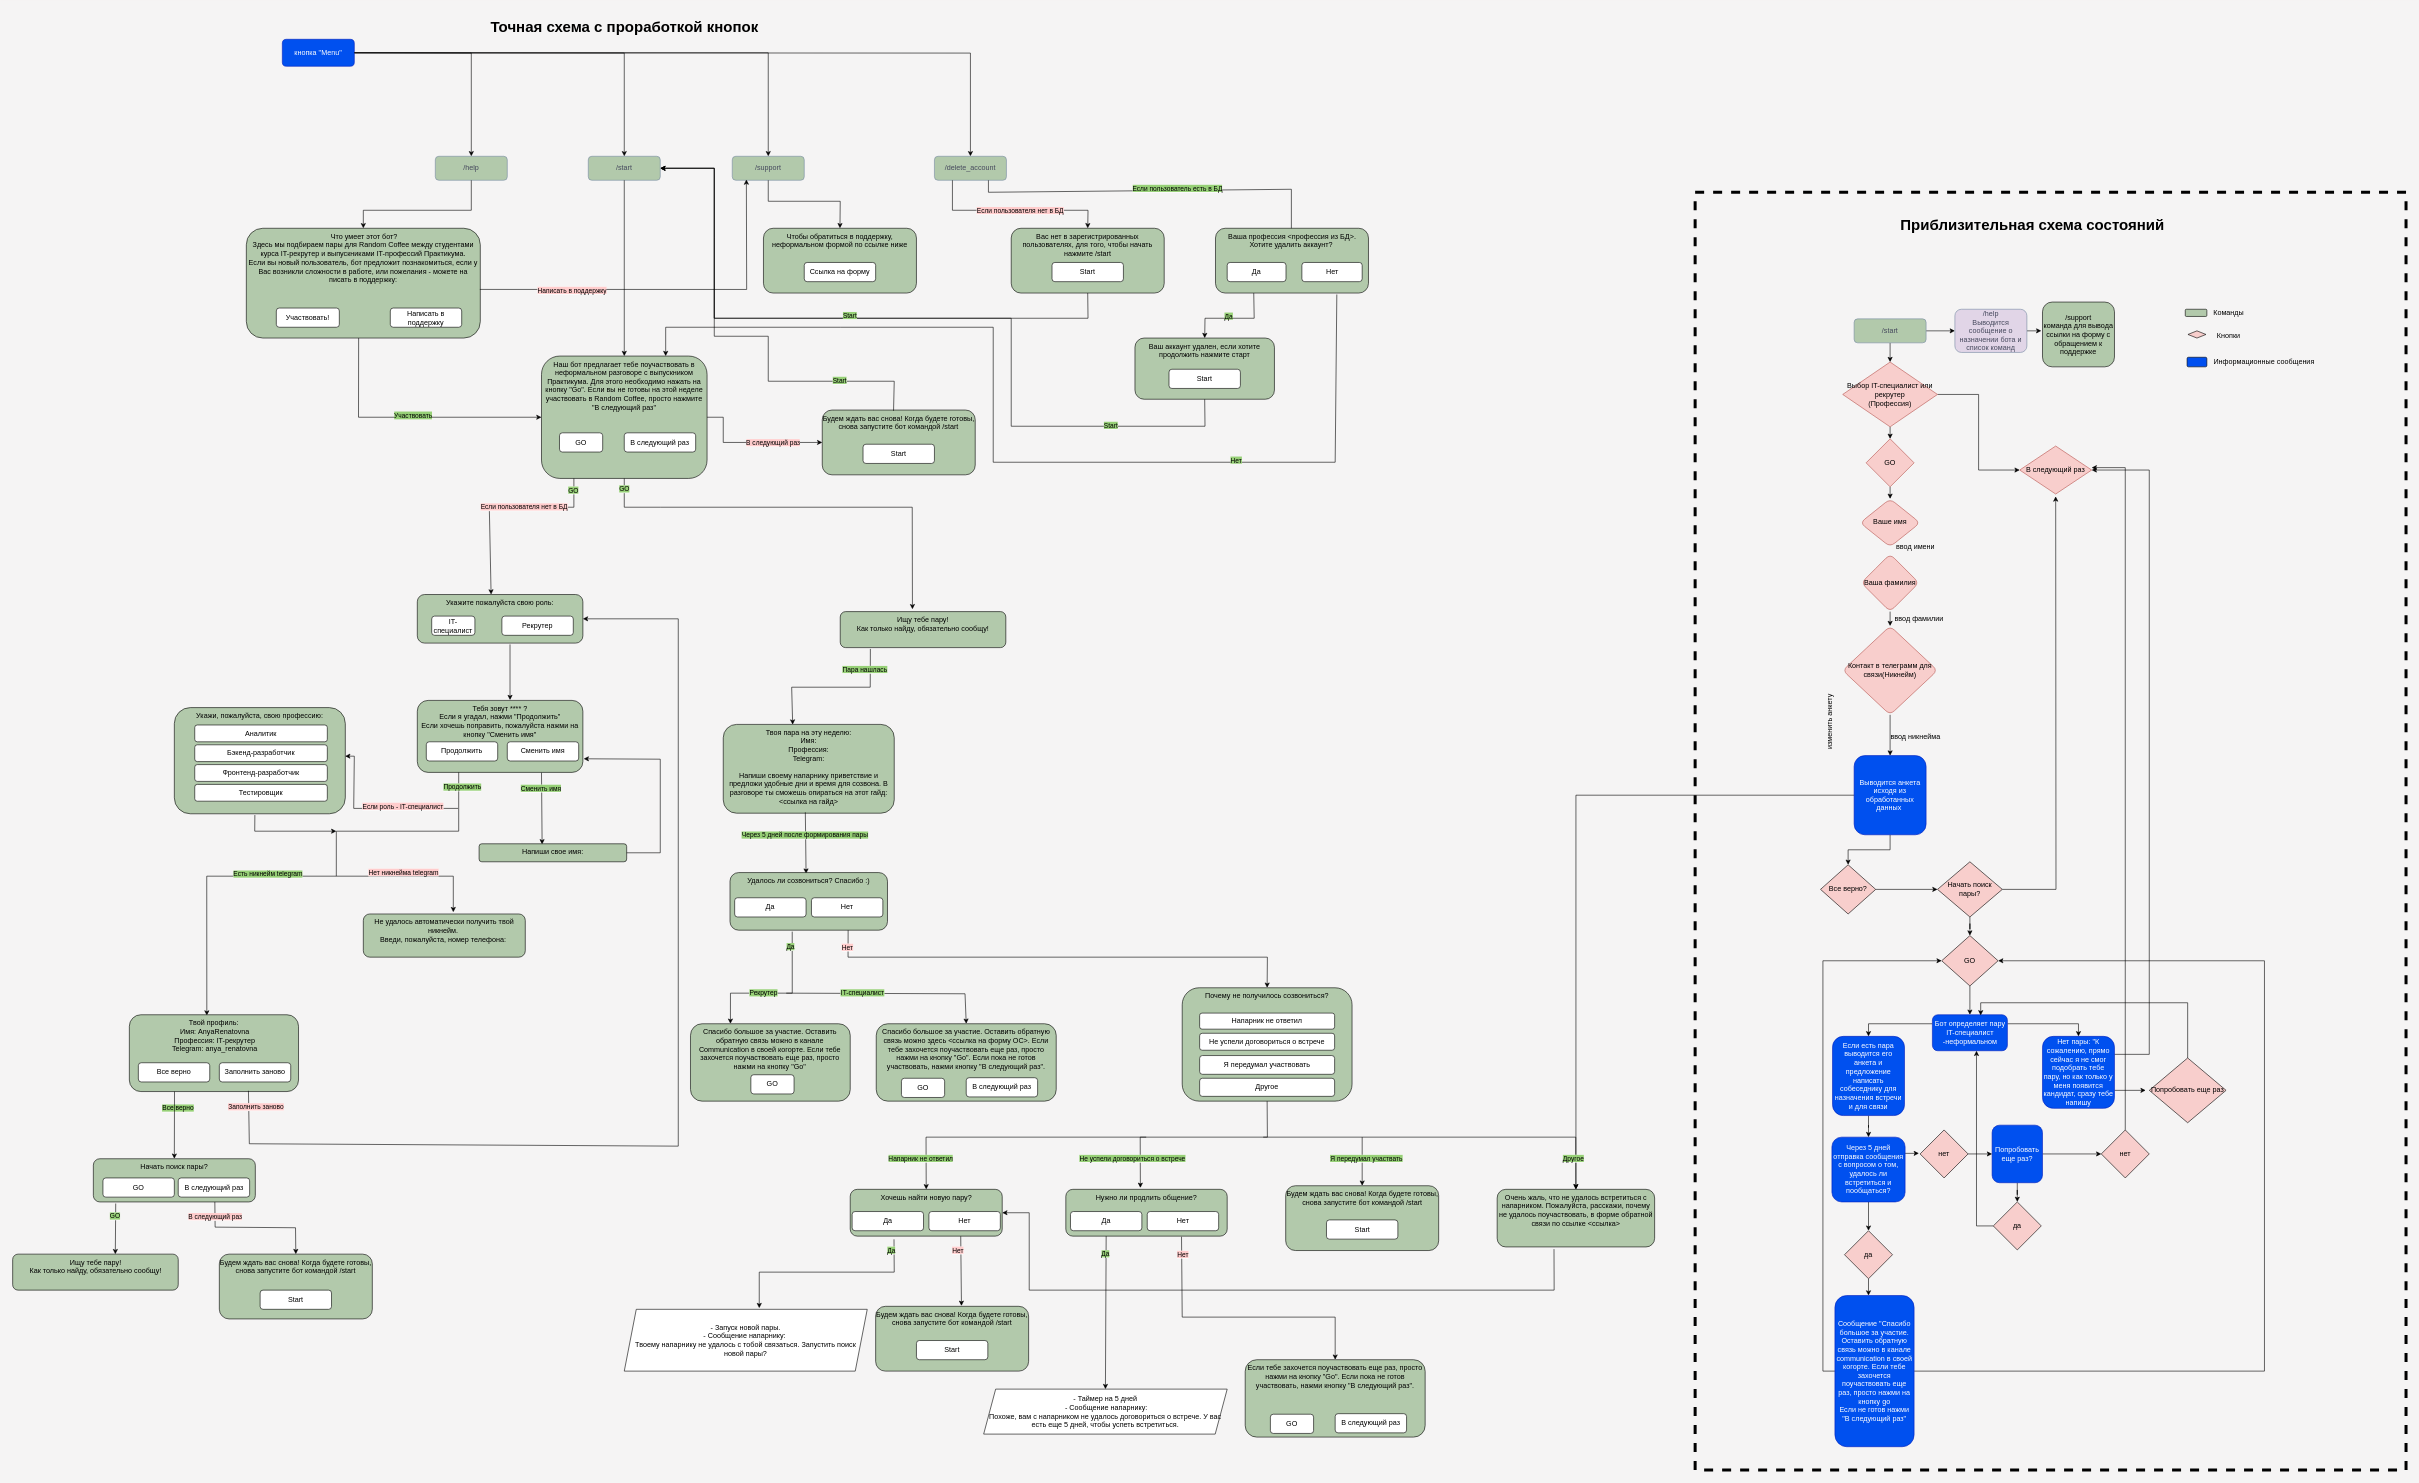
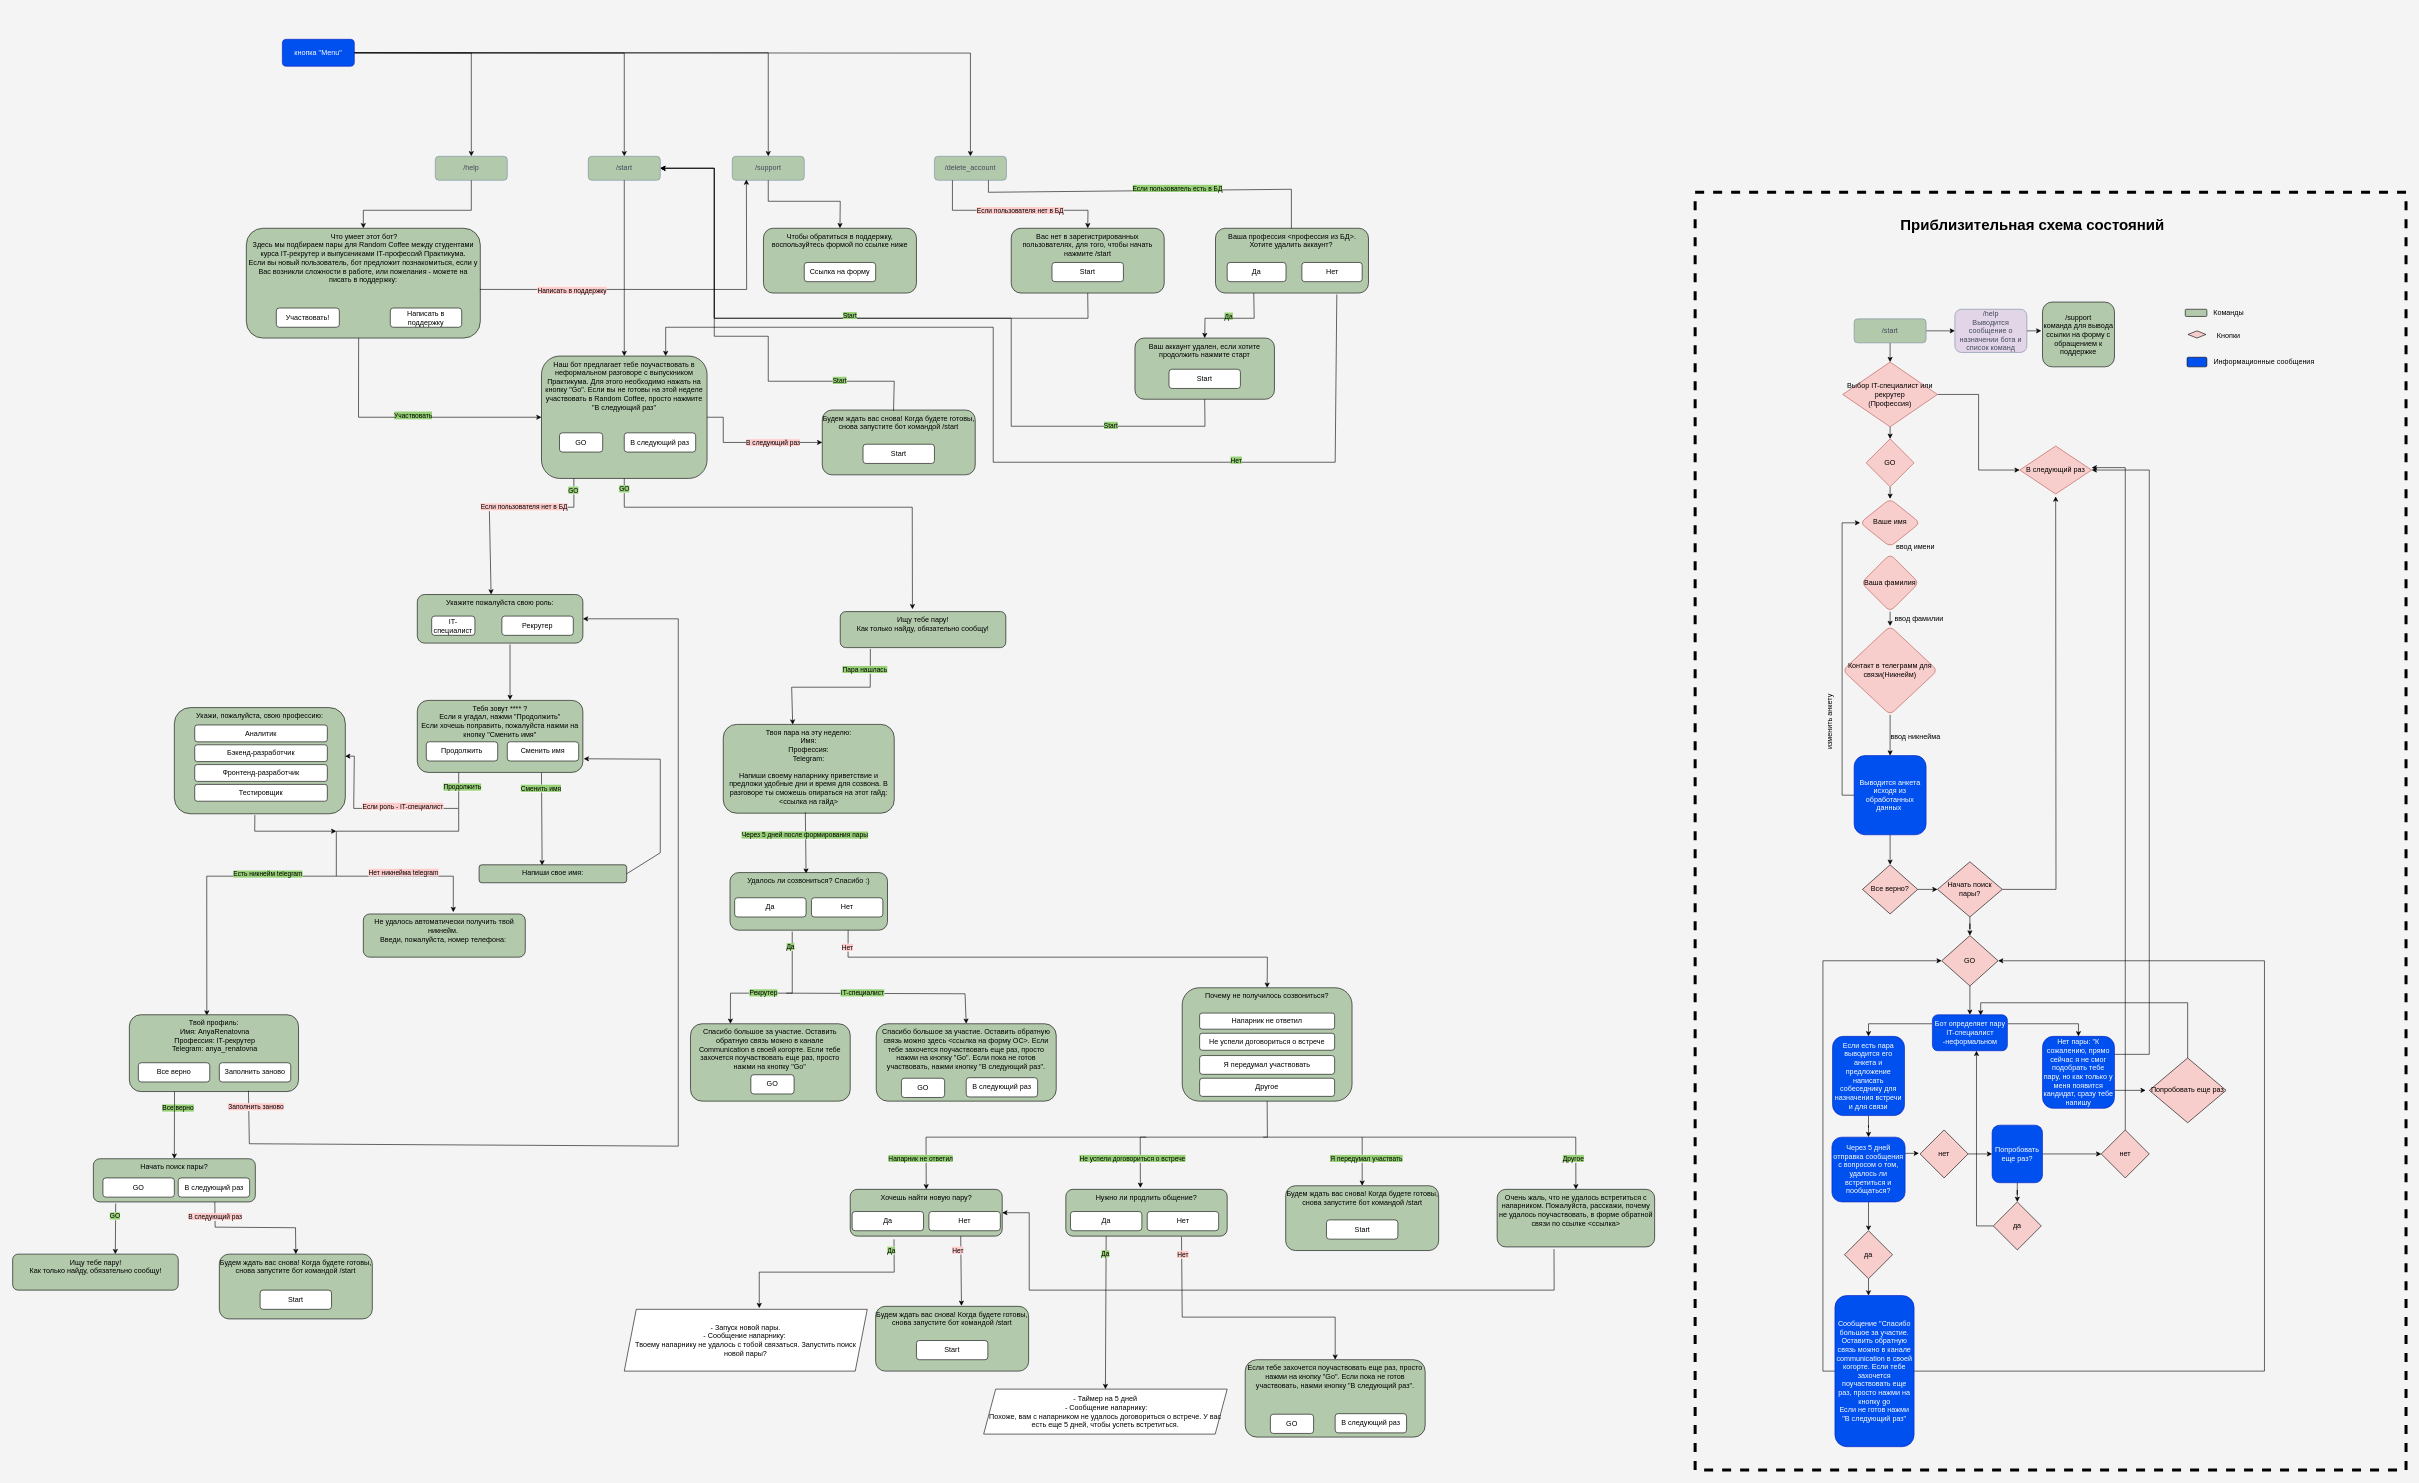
node "Точная схема с проработкой кнопок": removed
node "Чтобы обратиться в поддержку, неформальном формой по ссылке ниже": label "Чтобы обратиться в поддержку, неформальном формой по ссылке ниже" -> "Чтобы обратиться в поддержку, воспользуйтесь формой по ссылке ниже"
edge "Выводится анкета исходя из обработанных данных" -> "Очень жаль, что не удалось встретиться с напарником. Пожалуйста, расскажи, почему не удалось поучаствовать, в форме обратной связи по ссылке <ссылка>": now "Выводится анкета исходя из обработанных данных" -> "Ваше имя"
node "Напиши свое имя:": moved (553, 853) -> (553, 874)
node "Все верно?": moved (1848, 890) -> (1890, 890)
